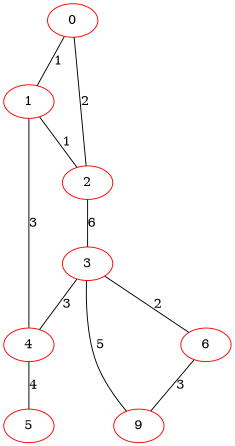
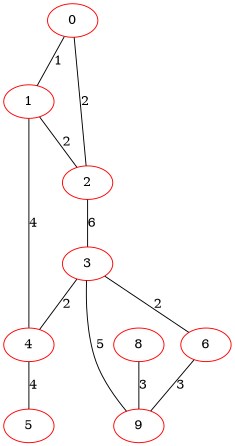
edge "1" -- "2": label "1" -> "2"
edge "1" -- "4": label "3" -> "4"
edge "3" -- "4": label "3" -> "2"
node "8": added
